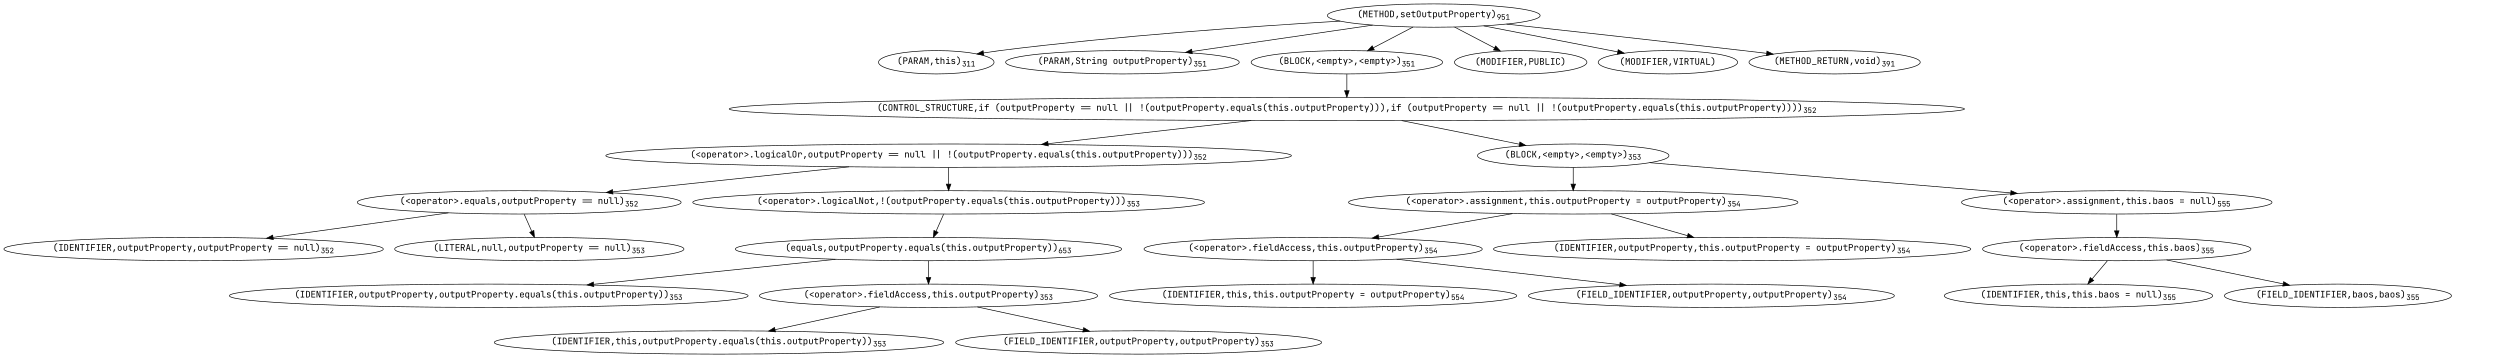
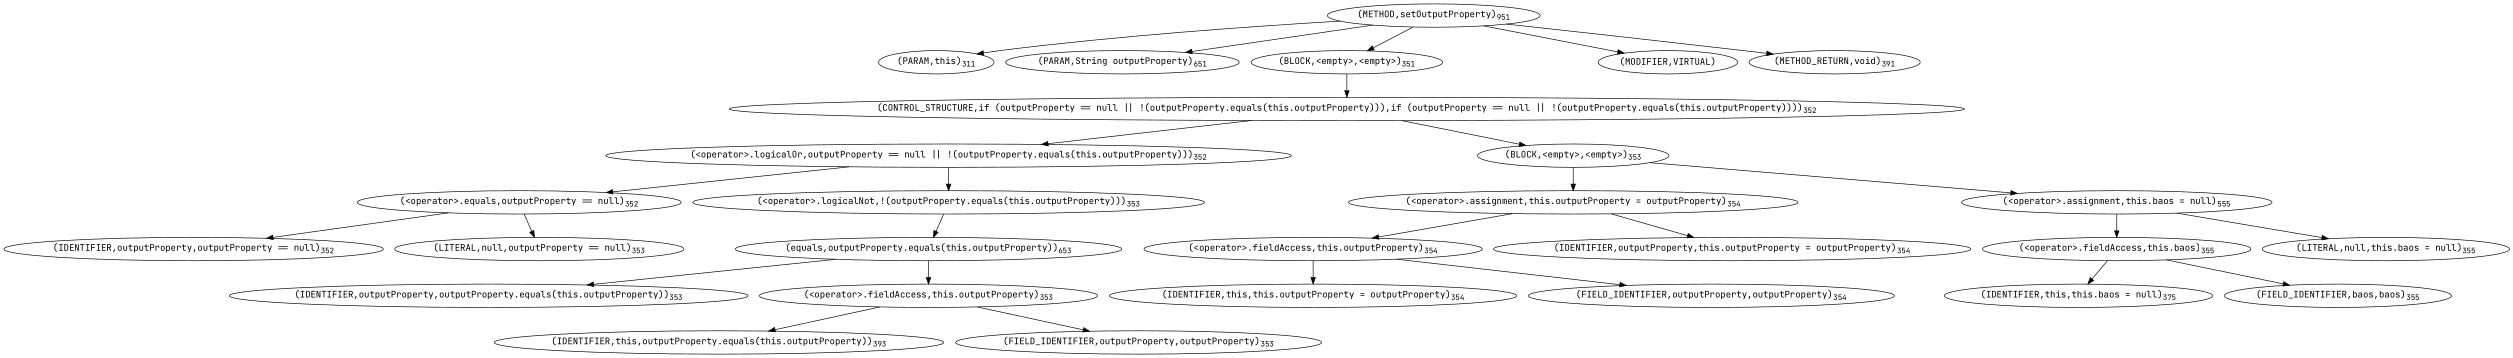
node "(PARAM,String outputProperty)": text "351" -> "651"
node "(MODIFIER,PUBLIC)": removed
node "(LITERAL,null,this.baos = null)": added
node "(IDENTIFIER,this,this.outputProperty = outputProperty)": text "554" -> "354"
node "(IDENTIFIER,this,this.baos = null)": text "355" -> "375"
node "(IDENTIFIER,this,outputProperty.equals(this.outputProperty))": text "353" -> "393"
